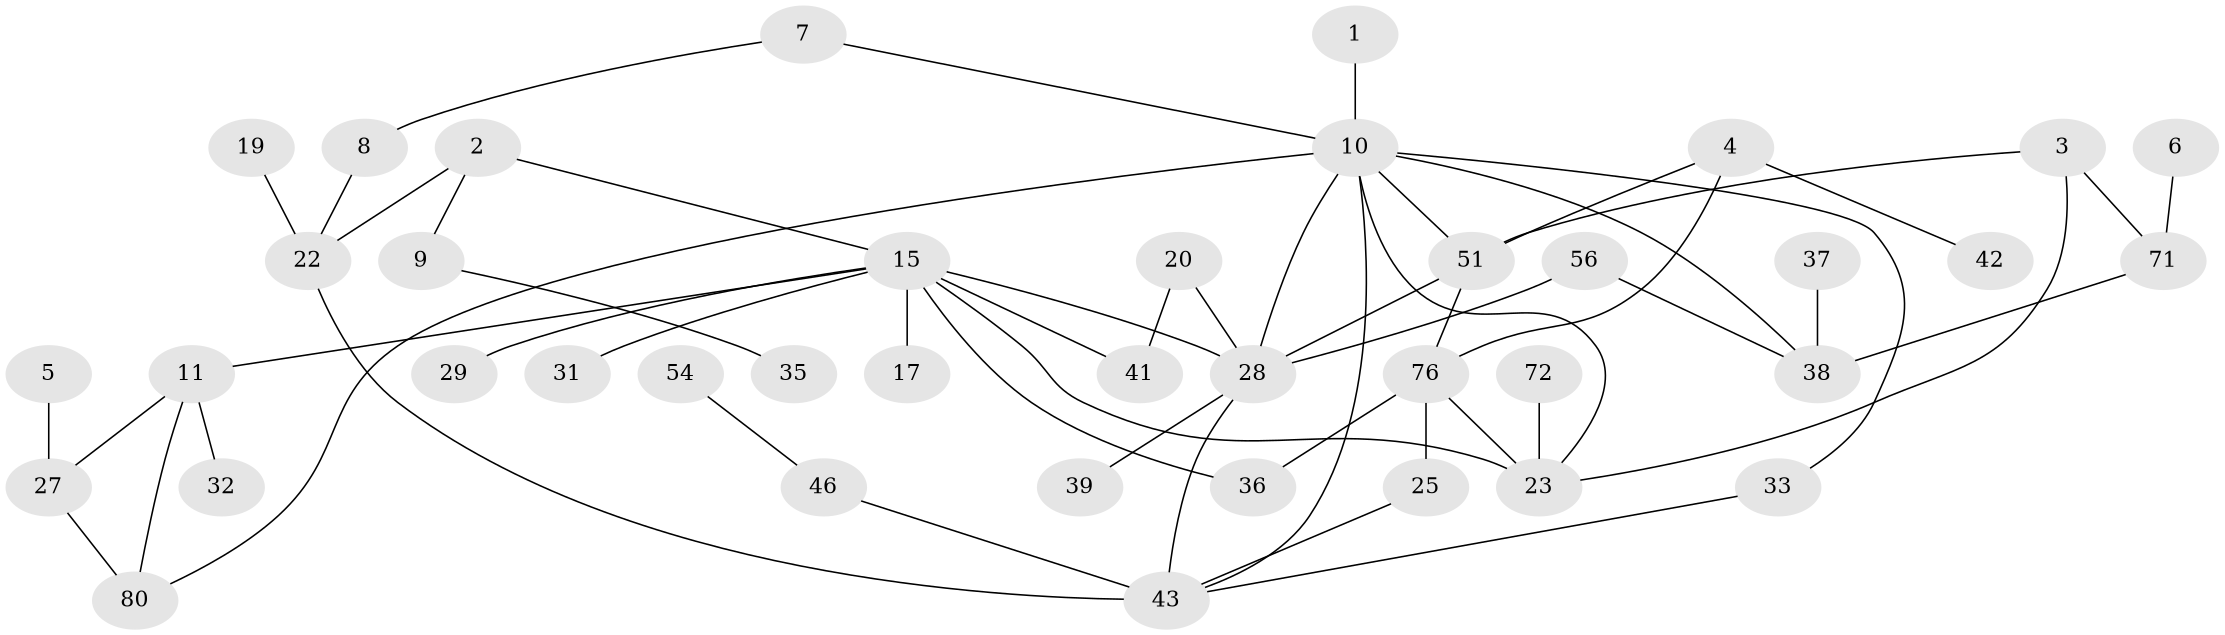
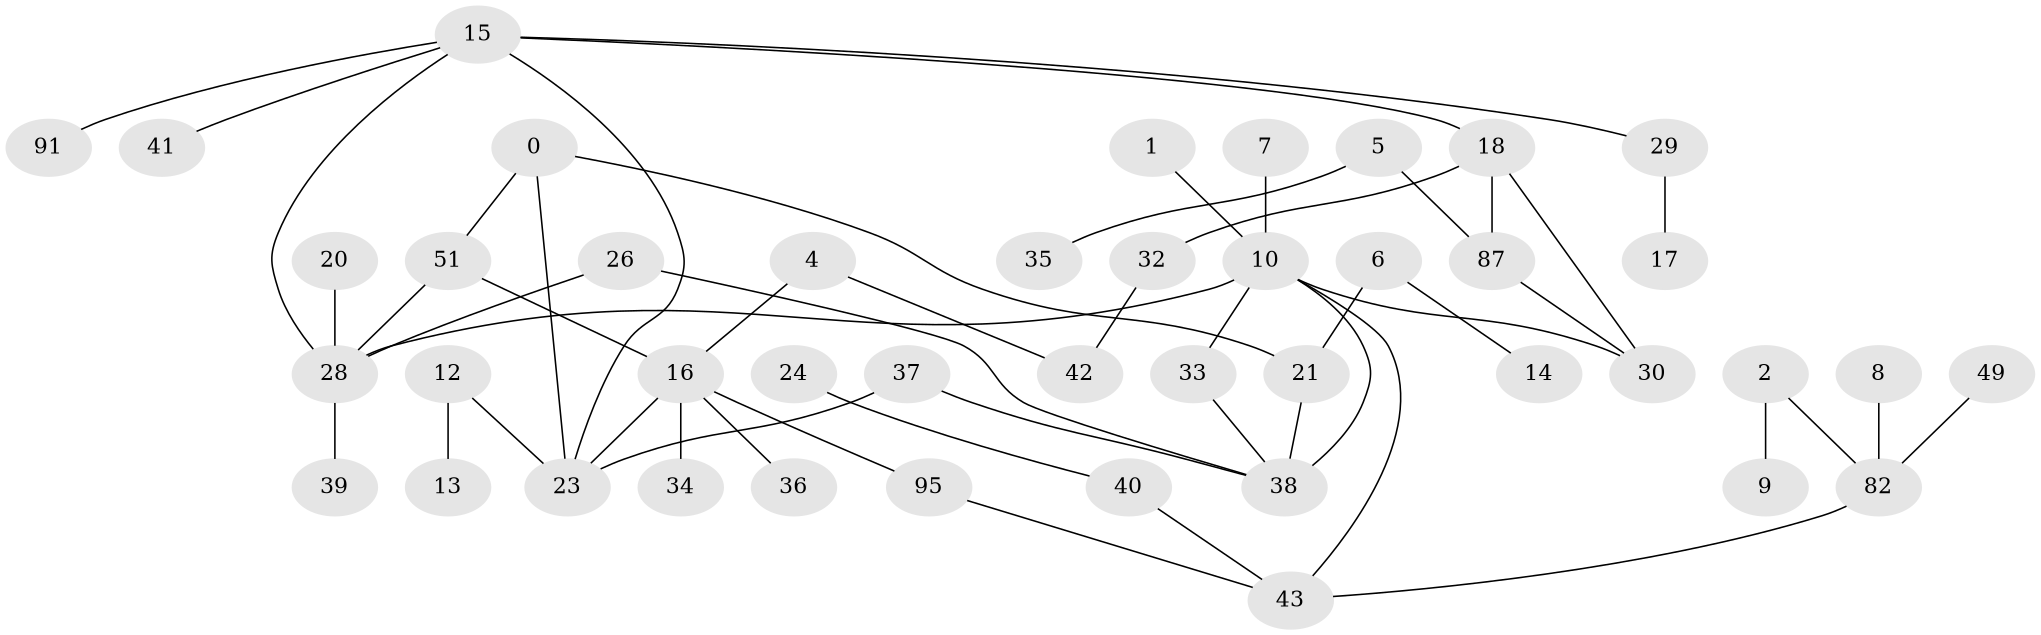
edge "7" -- "8": removed
node "19": label "19" -> "49"
node "3": label "3" -> "0"
edge "4" -- "51": removed
edge "2" -- "15": removed
edge "10" -- "51": removed
node "22": label "22" -> "82"
node "56": label "56" -> "26"
node "71": label "71" -> "21"
edge "9" -- "35": now "5" -- "35"
edge "10" -- "23": now "37" -- "23"
edge "20" -- "41": removed
edge "15" -- "17": now "29" -- "17"
edge "32" -- "42": added
node "11": label "11" -> "18"
node "31": label "31" -> "91"
node "54": label "54" -> "24"
node "76": label "76" -> "16"
node "14": added
node "72": label "72" -> "12"
edge "15" -- "36": removed
edge "28" -- "43": removed
node "27": label "27" -> "87"
node "13": added
node "34": added
node "46": label "46" -> "40"
node "25": label "25" -> "95"
edge "33" -- "43": now "33" -- "38"
node "80": label "80" -> "30"
